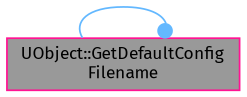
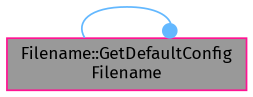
node "UObject::GetDefaultConfig Filename": label "UObject::GetDefaultConfig Filename" -> "Filename::GetDefaultConfig Filename"
